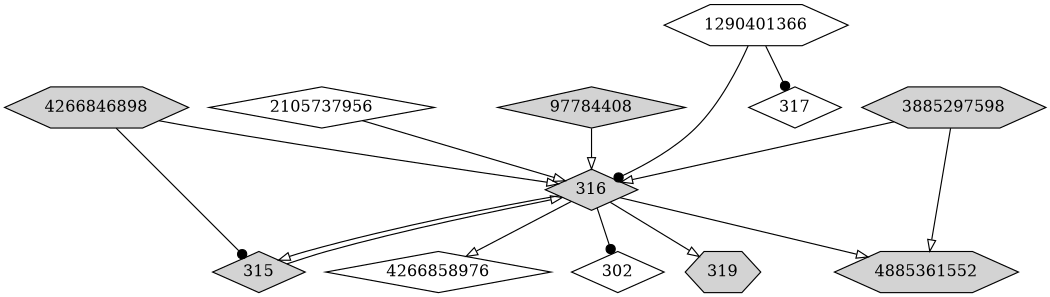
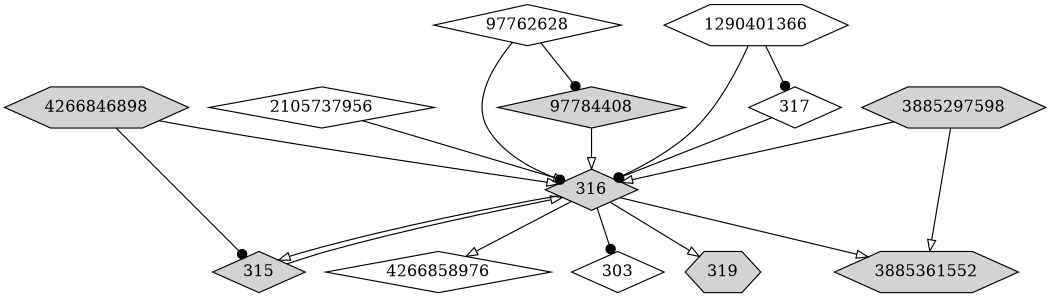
node "97762628": added
edge "317" -> "316": added
node "302": label "302" -> "303"
node "4885361552": label "4885361552" -> "3885361552"
